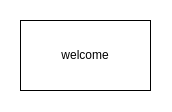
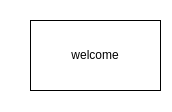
node "welcome": moved (86, 56) -> (96, 56)
